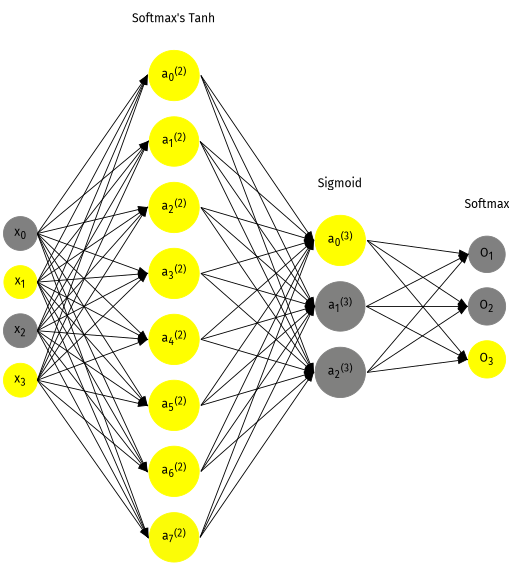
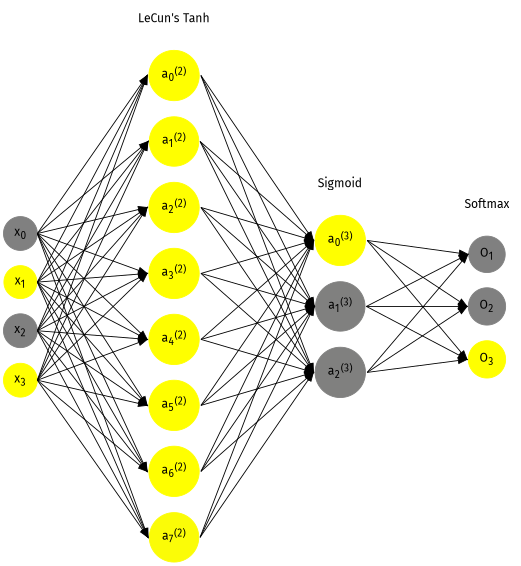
node "Softmax's Tanh": label "Softmax's Tanh" -> "LeCun's Tanh"
